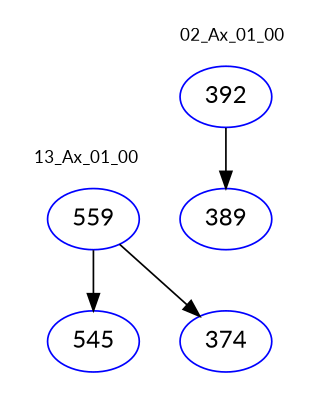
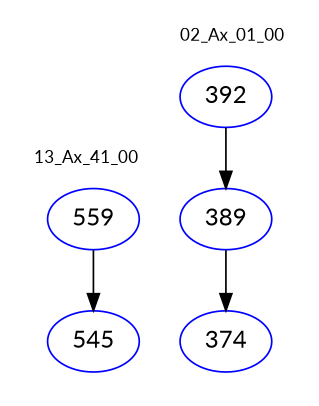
cluster "13_Ax_01_00": label "13_Ax_01_00" -> "13_Ax_41_00"
edge "559" -> "374": now "389" -> "374"
